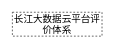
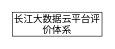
node "长江大数据云平台评价体系": style dashed -> solid
